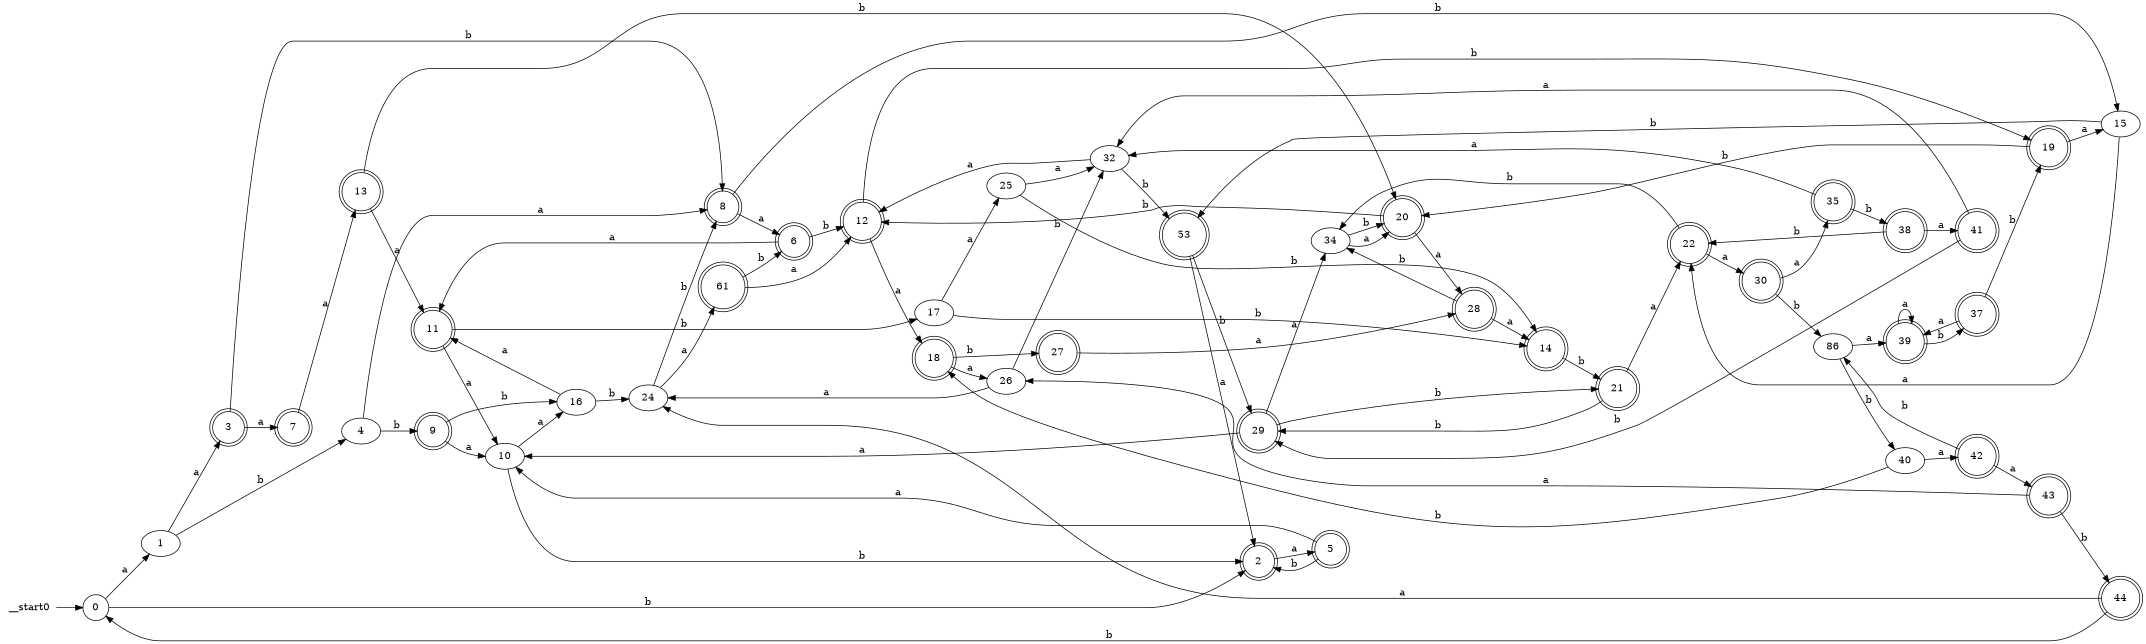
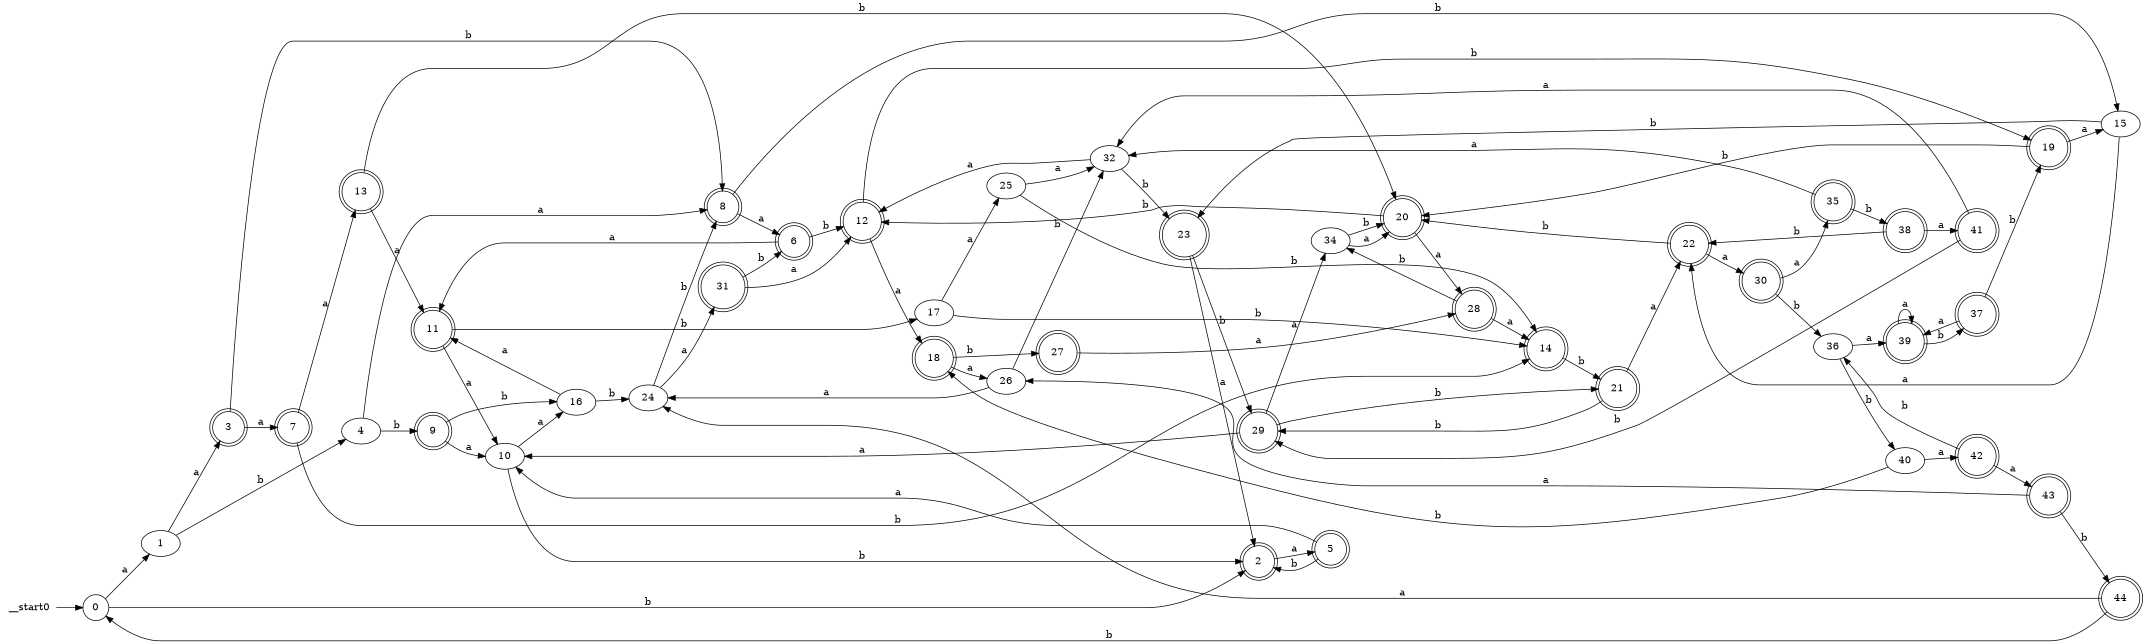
edge "22" -> "34": now "22" -> "20"
node "53": label "53" -> "23"
node "61": label "61" -> "31"
node "86": label "86" -> "36"
edge "7" -> "14": added, label "b"
